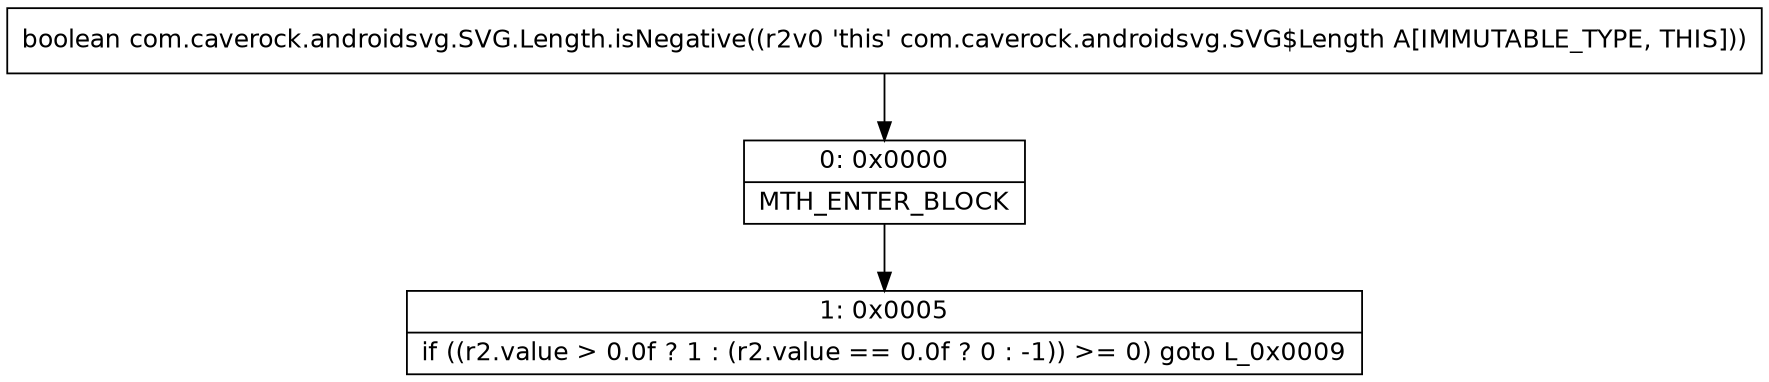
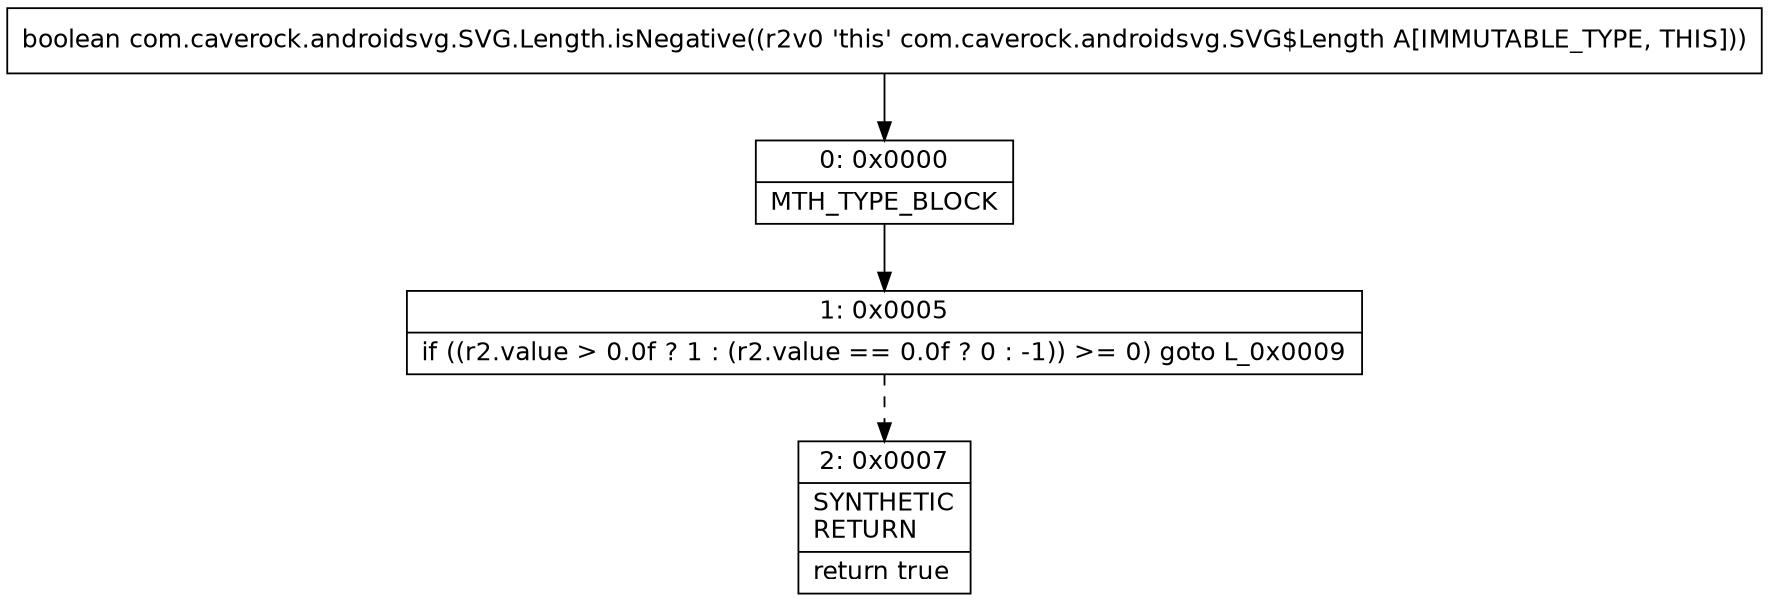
node "0: 0x0000": text "MTH_ENTER_BLOCK" -> "MTH_TYPE_BLOCK"
node "2: 0x0007": added
